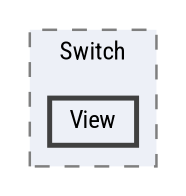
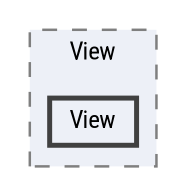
cluster "Switch": label "Switch" -> "View"
